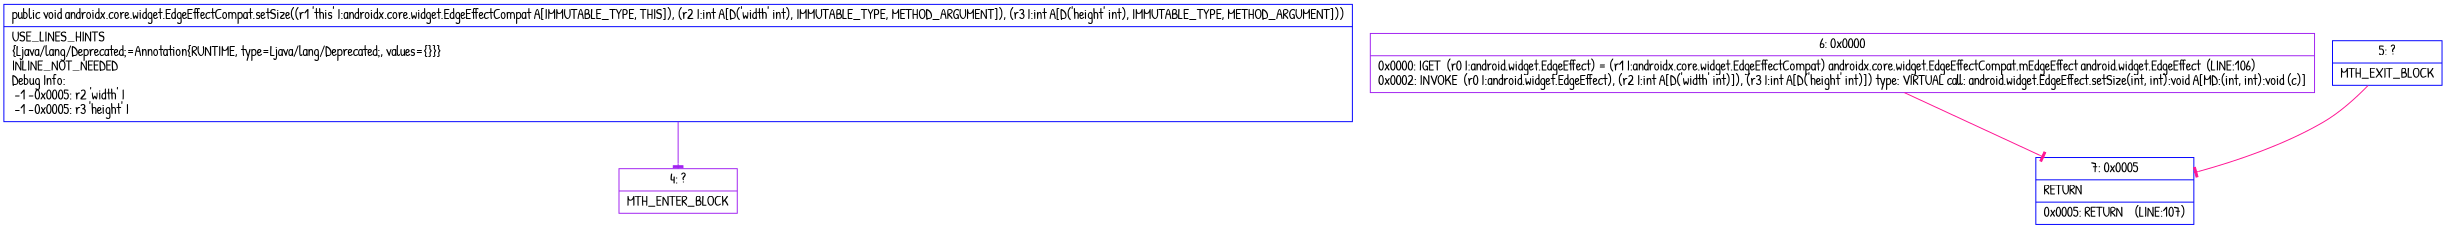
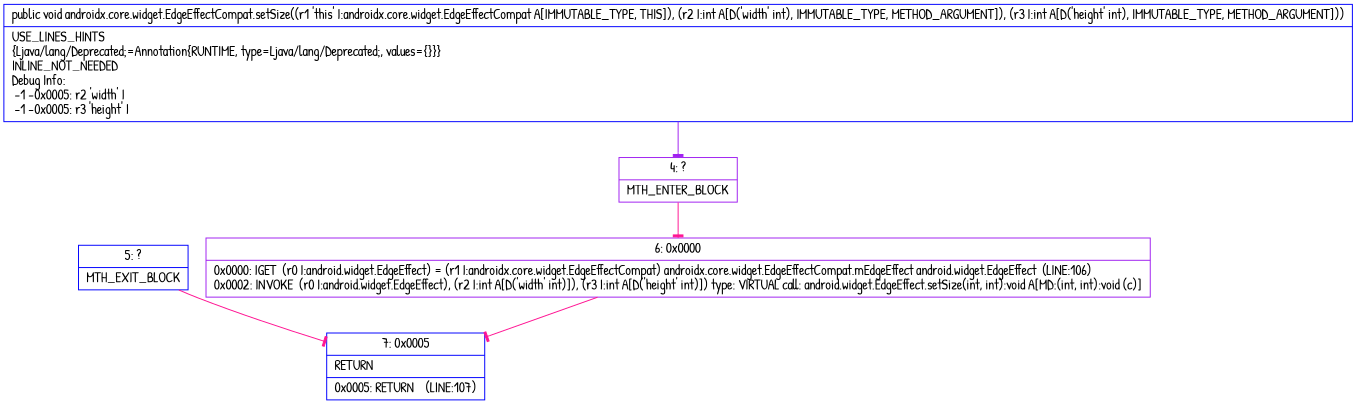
edge "4: ?" -> "6: 0x0000": added
